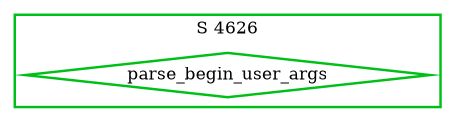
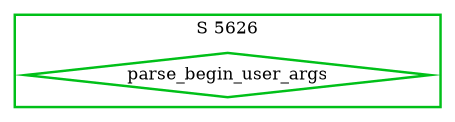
cluster "S 4626": label "S 4626" -> "S 5626"
